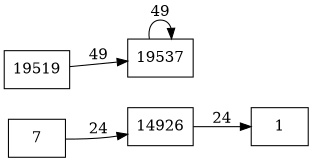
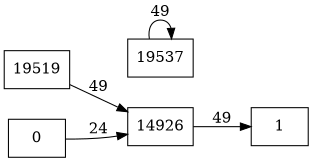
edge "19519" -> "19537": now "19519" -> "14926"
edge "14926" -> "1": label "24" -> "49"
node "7": label "7" -> "0"
